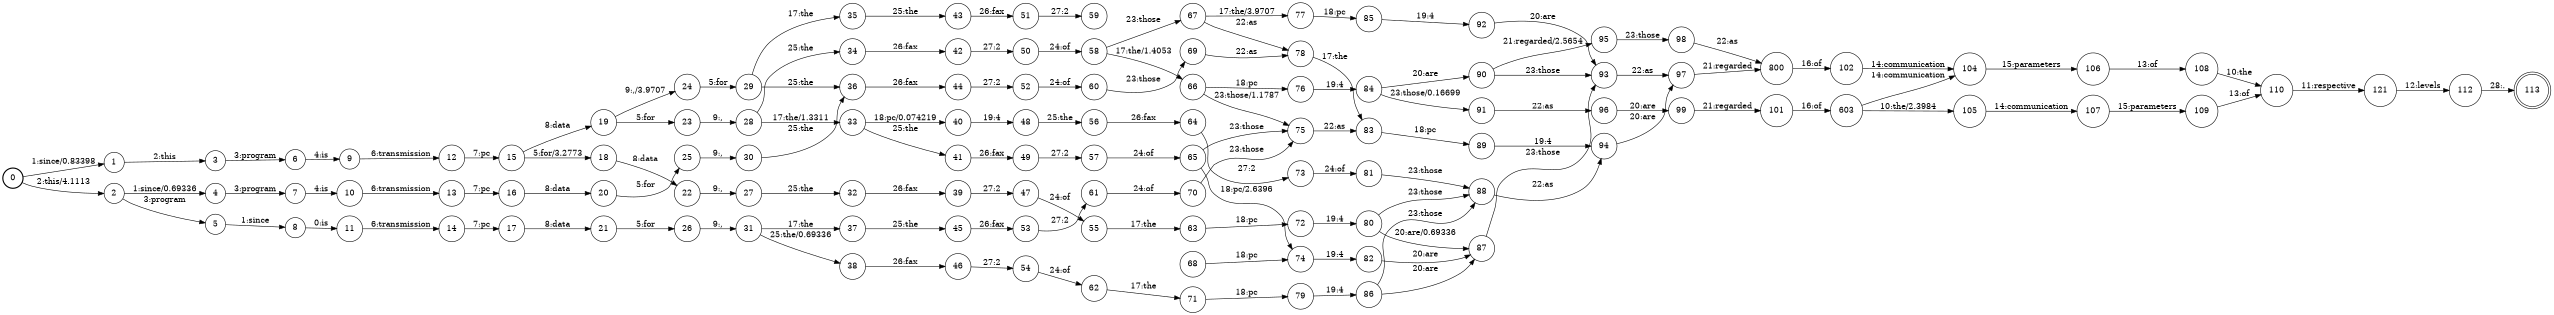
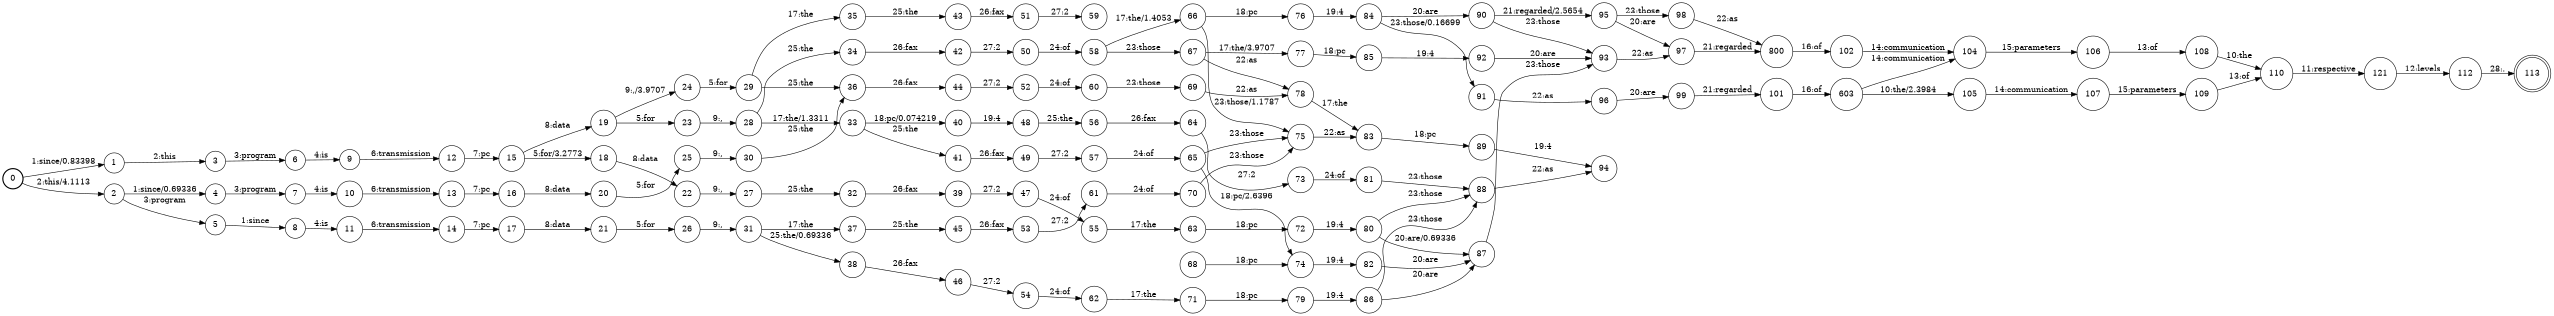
edge "94" -> "97": now "95" -> "97"
edge "8" -> "11": label "0:is" -> "4:is"
